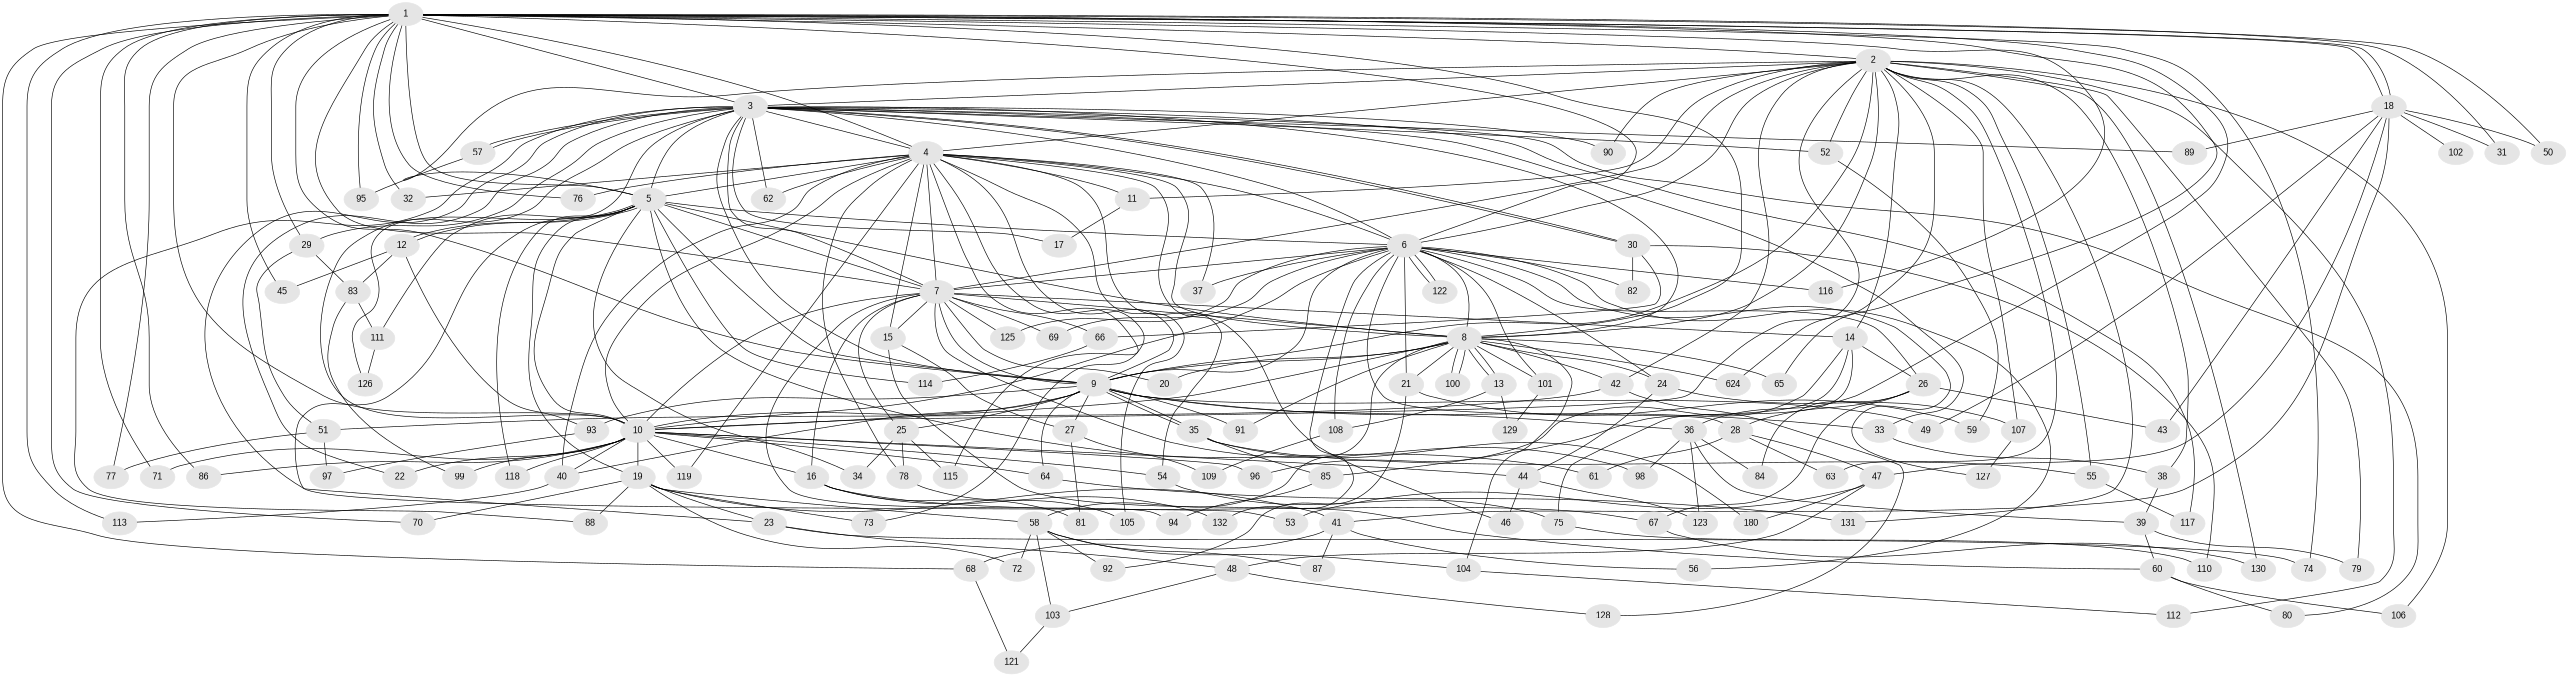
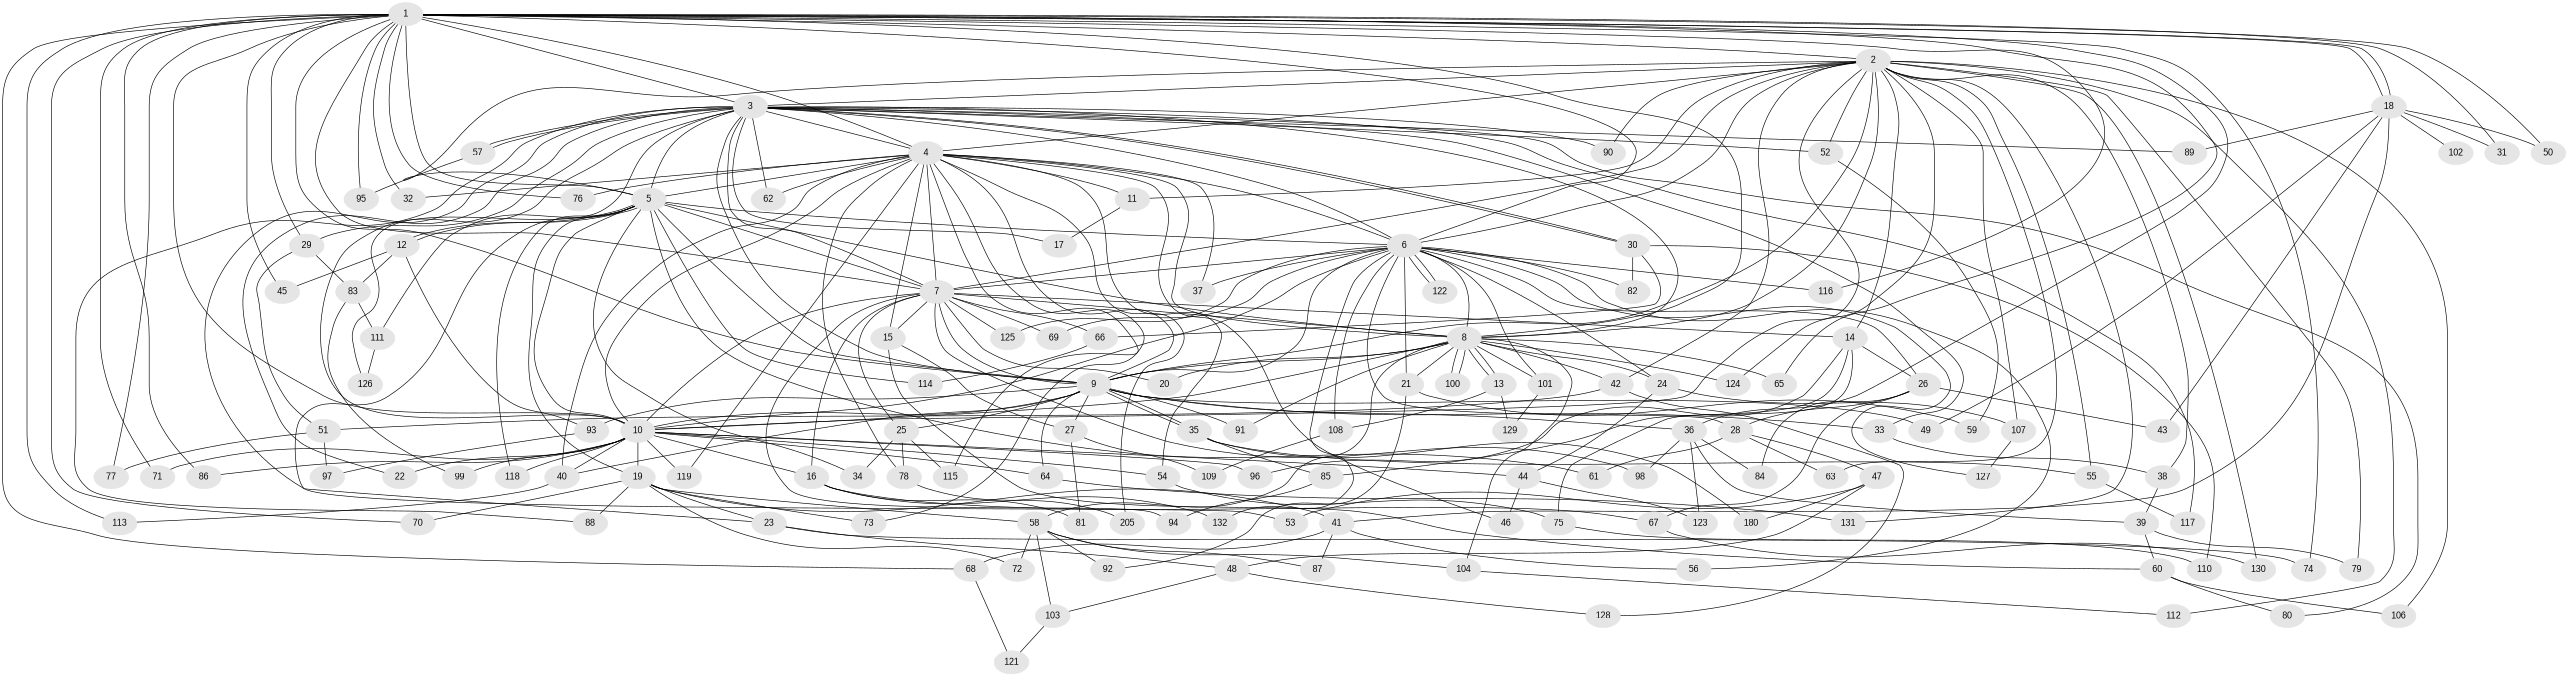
node "624": label "624" -> "124"
edge "18" -- "47": removed
node "105": label "105" -> "205"
